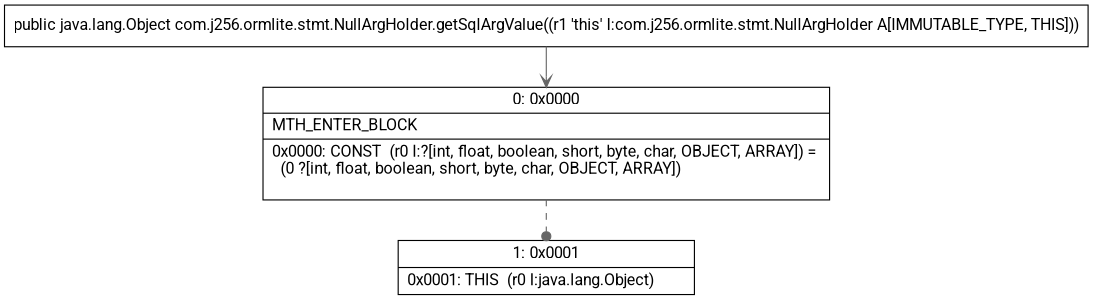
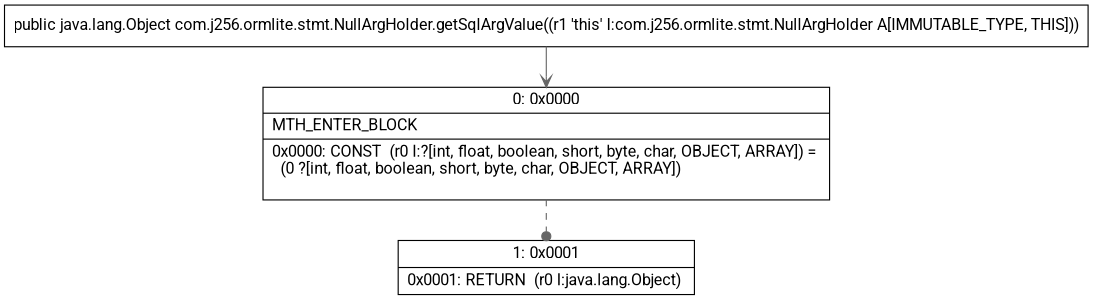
node "1: 0x0001": text "0x0001: THIS  (r0 I:java.lang.Object)" -> "0x0001: RETURN  (r0 I:java.lang.Object)"
